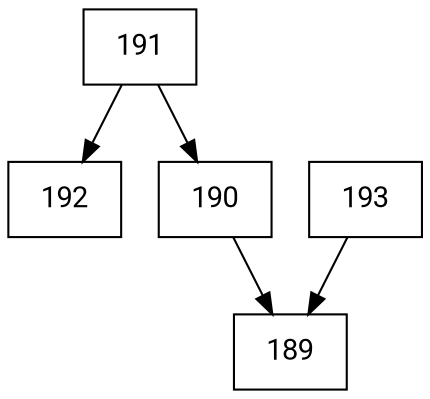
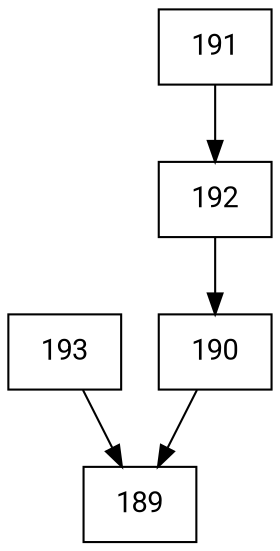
edge "191" -> "190": now "192" -> "190"
